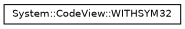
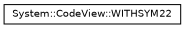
node "System::CodeView::WITHSYM32": label "System::CodeView::WITHSYM32" -> "System::CodeView::WITHSYM22"
